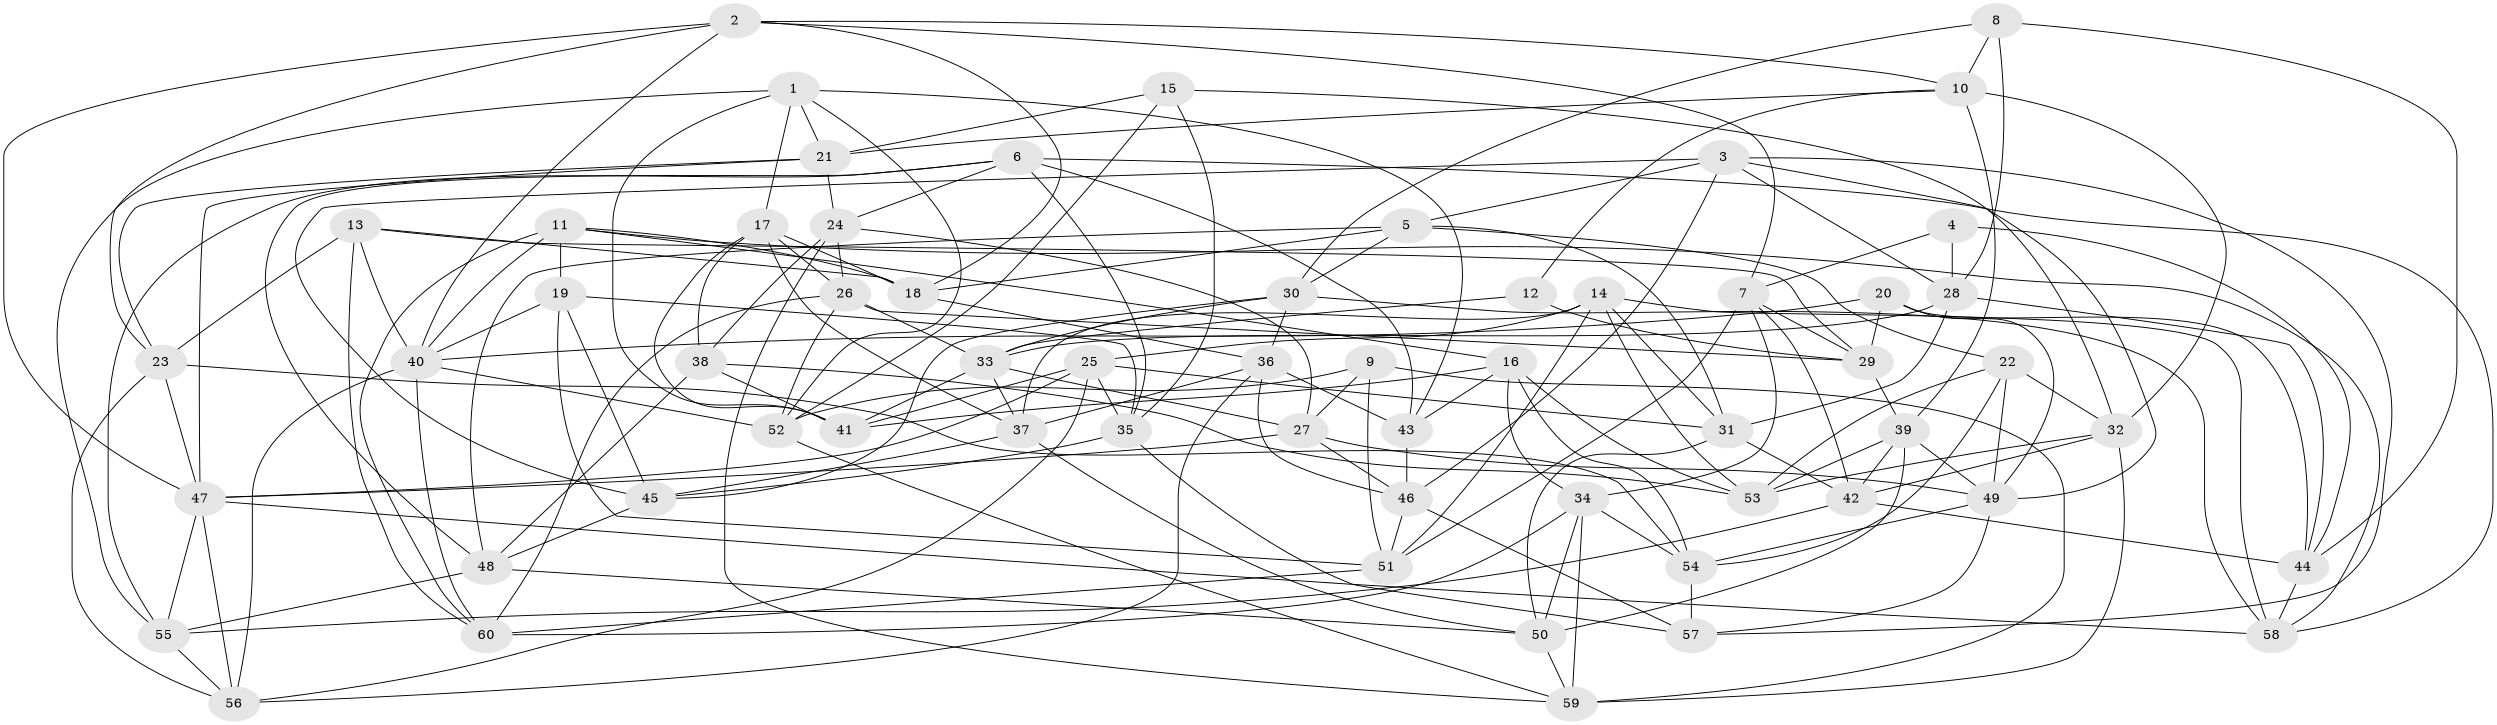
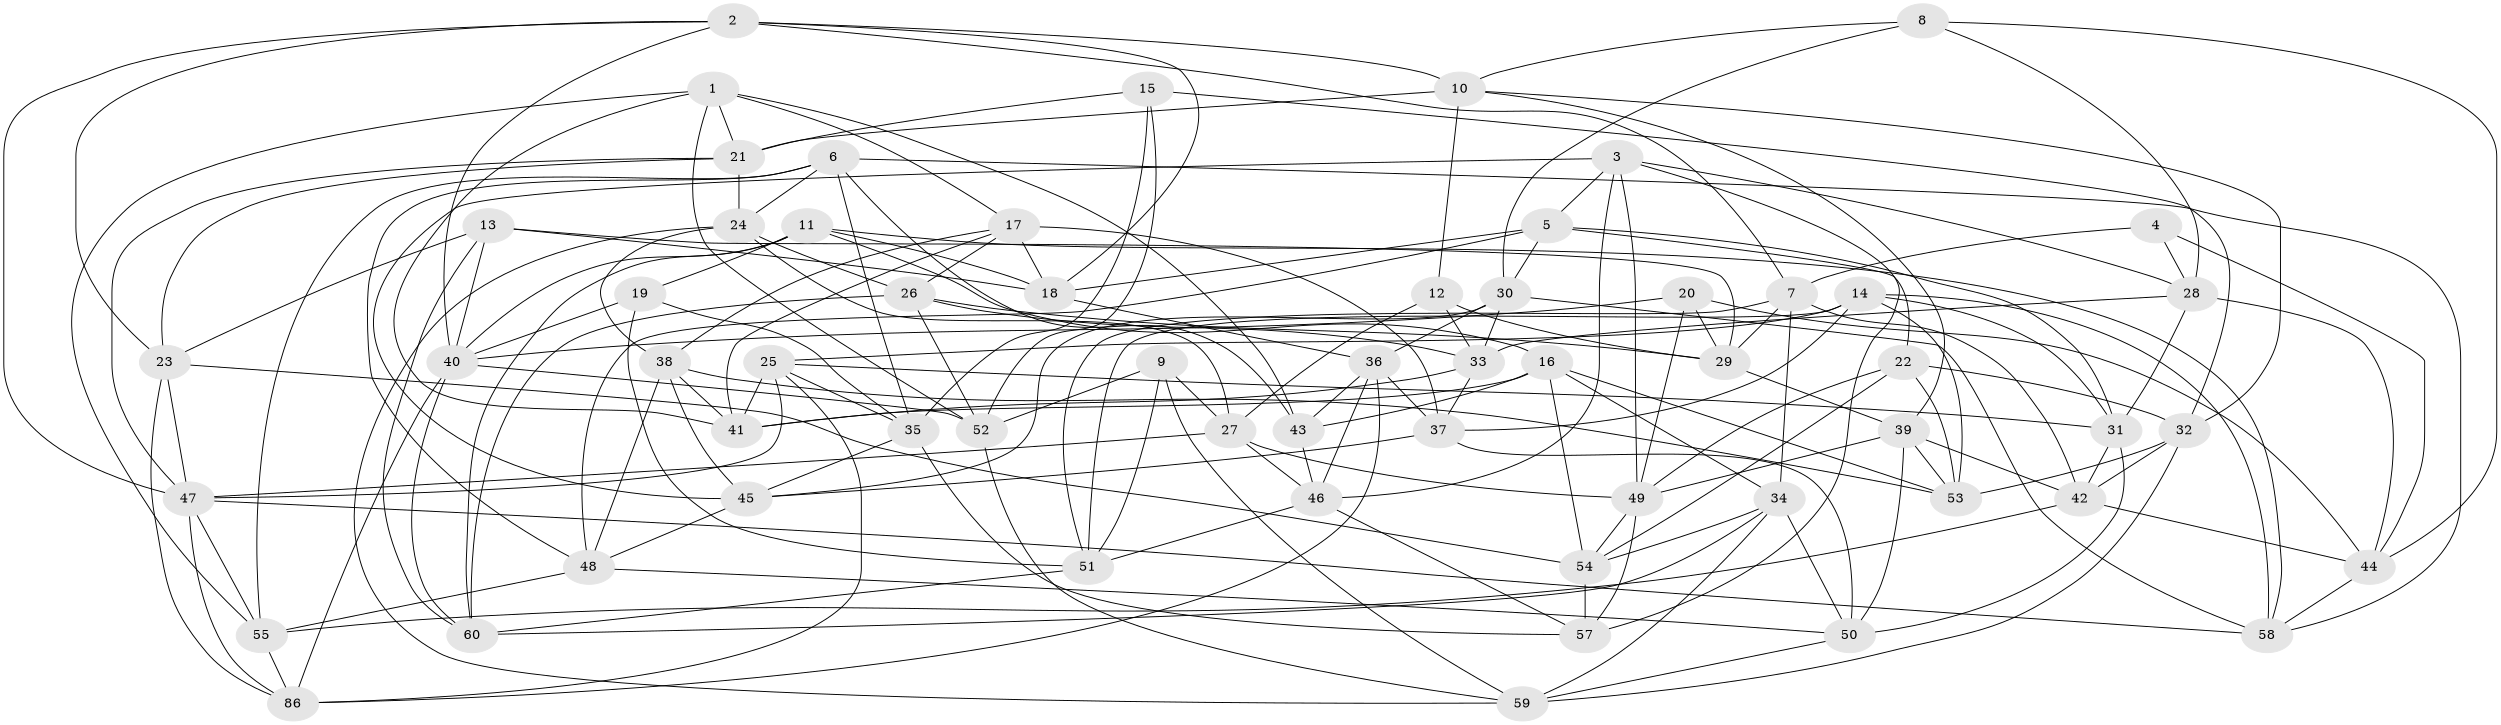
edge "19" -- "45": now "38" -- "45"
edge "33" -- "27": now "12" -- "27"
node "56": label "56" -> "86"
